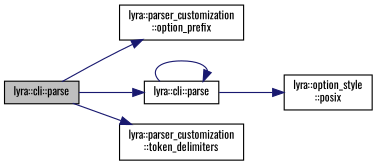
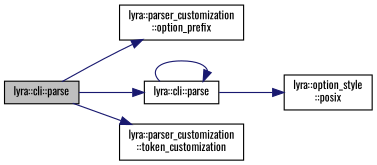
node "lyra::parser_customization ::token_delimiters": label "lyra::parser_customization ::token_delimiters" -> "lyra::parser_customization ::token_customization"
